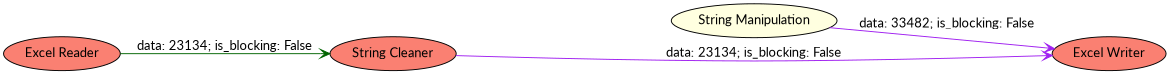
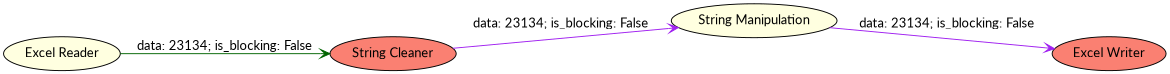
edge "String Manipulation" -> "Excel Writer": label "data: 33482; is_blocking: False" -> "data: 23134; is_blocking: False"
node "Excel Reader": fillcolor salmon -> lightyellow
edge "String Cleaner" -> "Excel Writer": now "String Cleaner" -> "String Manipulation"
